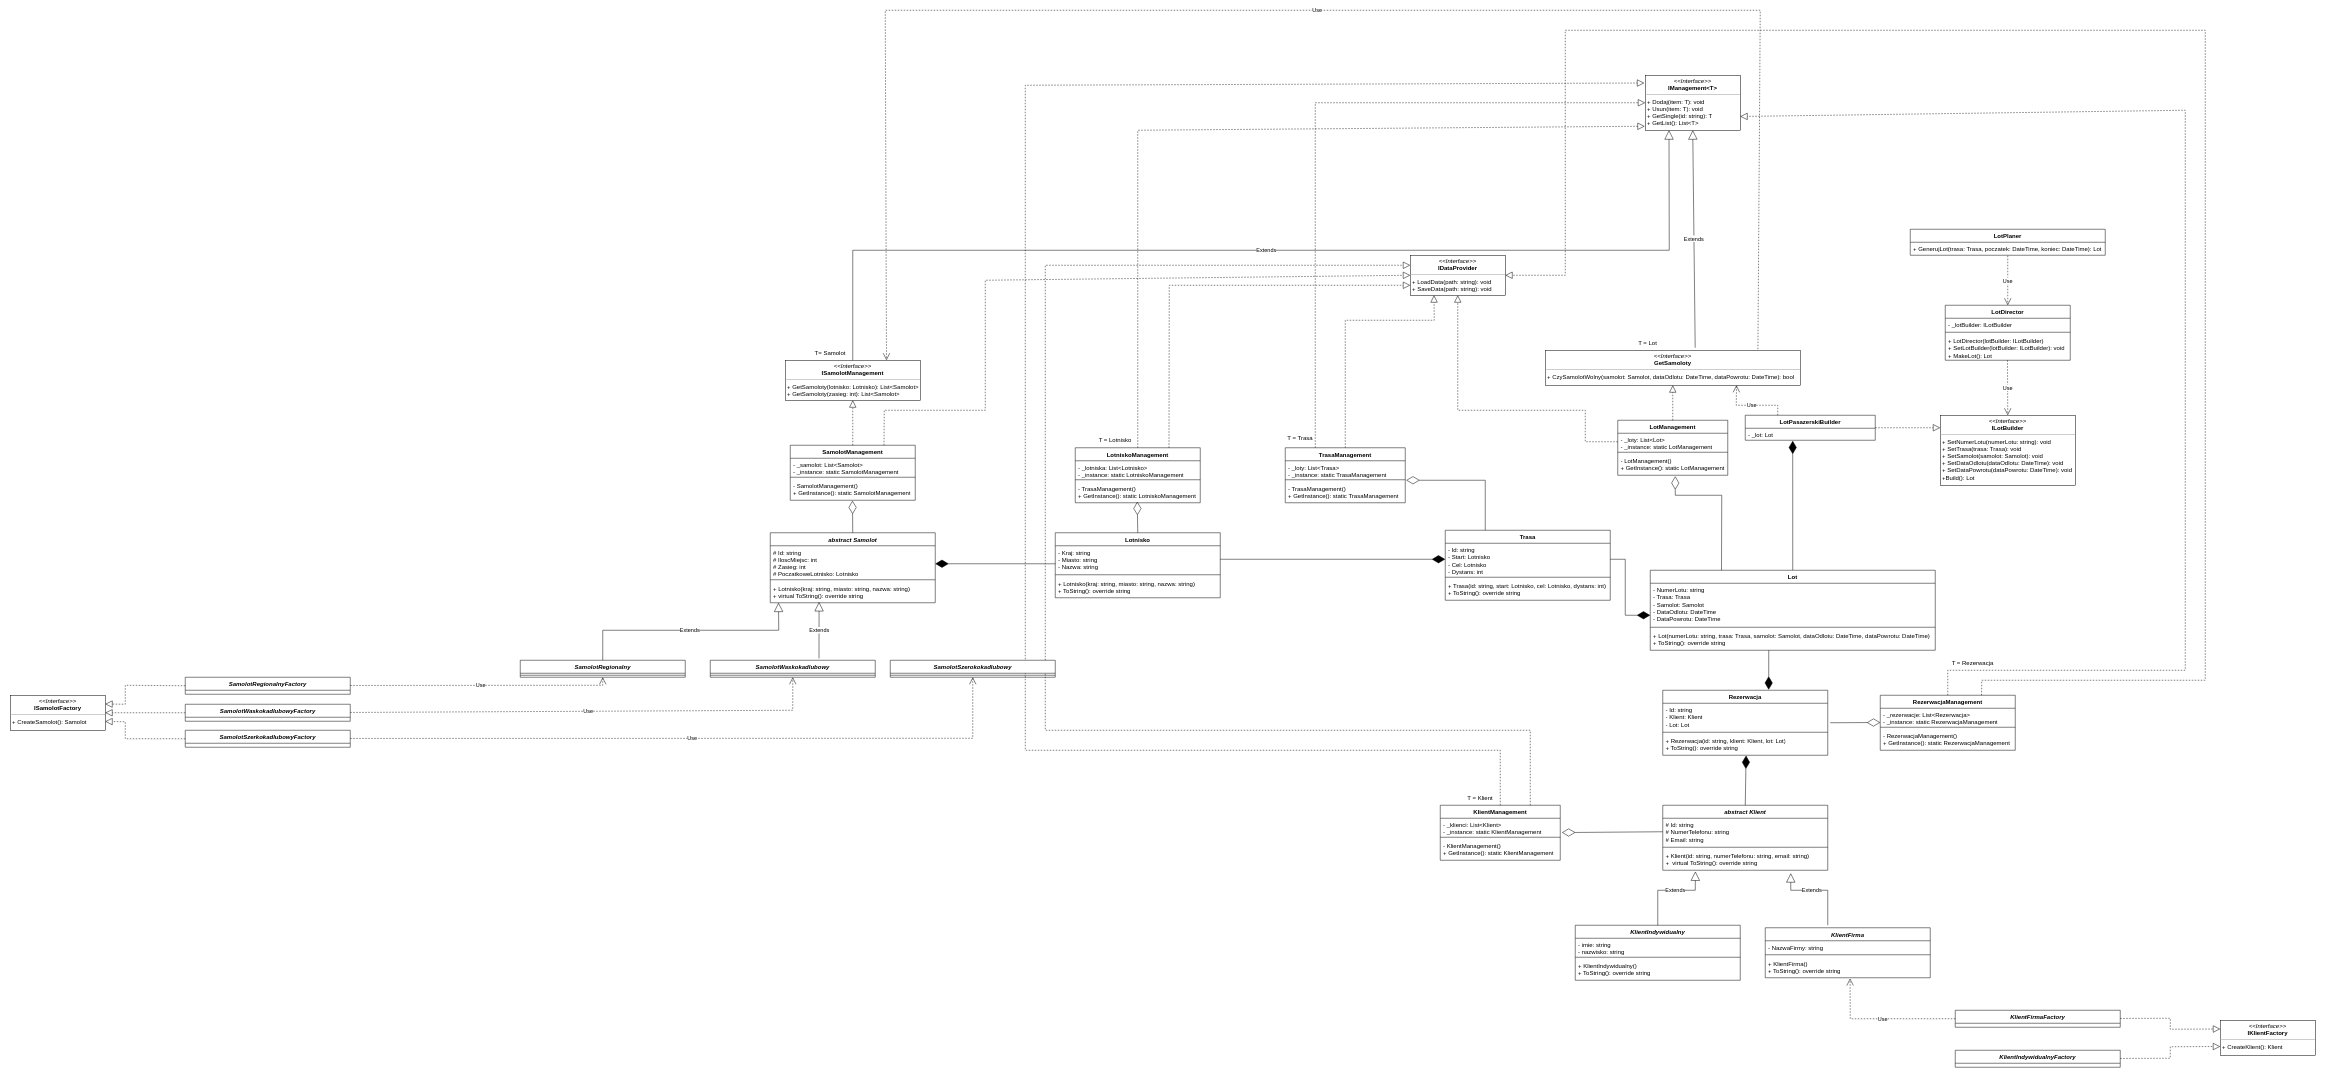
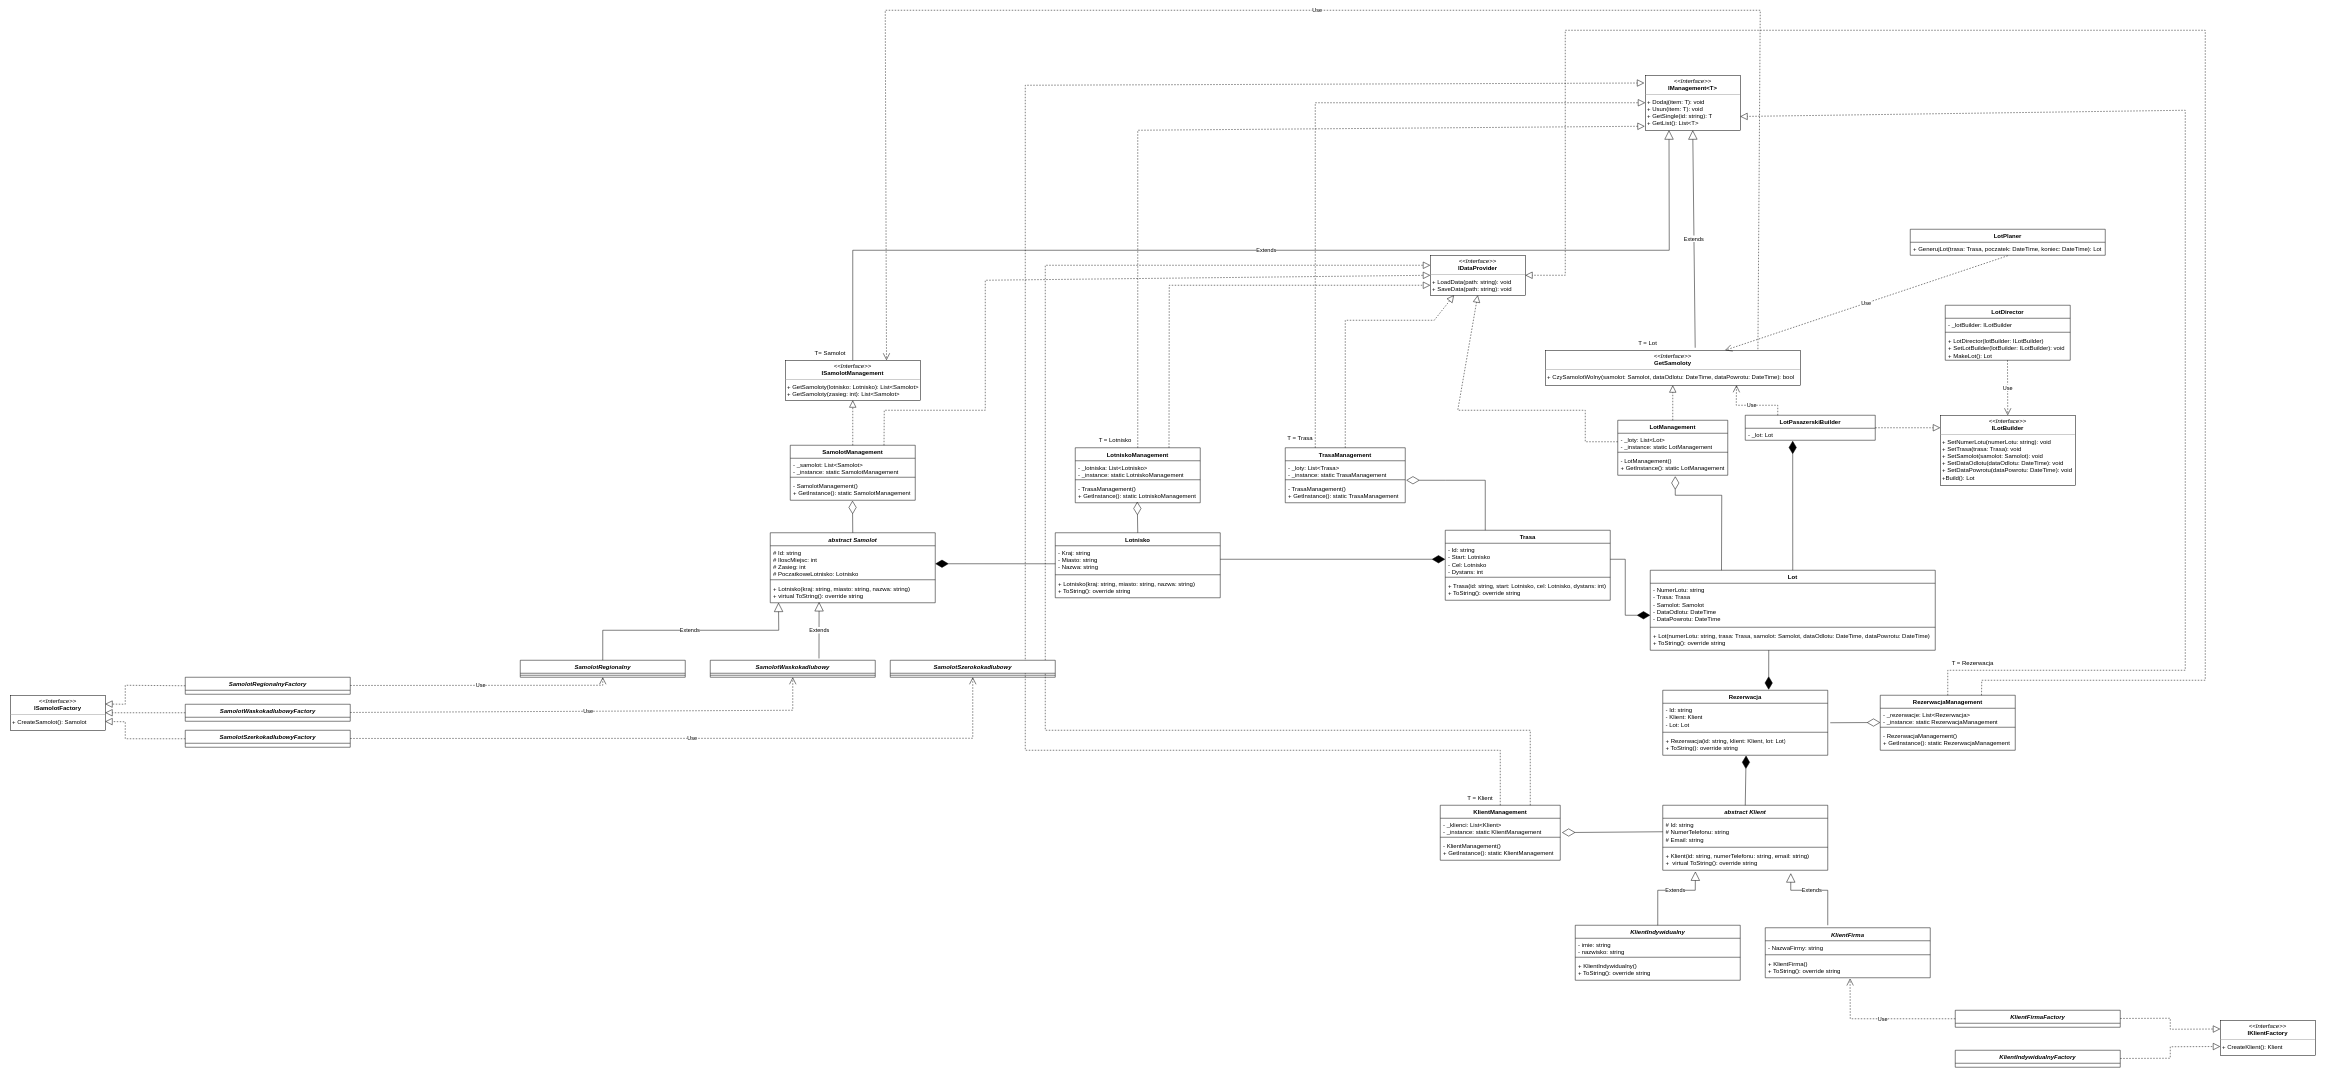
node "<<Interface>> IDataProvider + LoadData(path: string): void + SaveData(path: string): void": moved (1458, 275) -> (1478, 275)
edge "+ GenerujLot(trasa: Trasa, poczatek: DateTime, koniec: DateTime): Lot" -> "LotDirector": now "+ GenerujLot(trasa: Trasa, poczatek: DateTime, koniec: DateTime): Lot" -> "<<Interface>> GetSamoloty + CzySamolotWolny(samolot: Samolot, dataOdlotu: DateTime, dataPowrotu: DateTime): bool"
